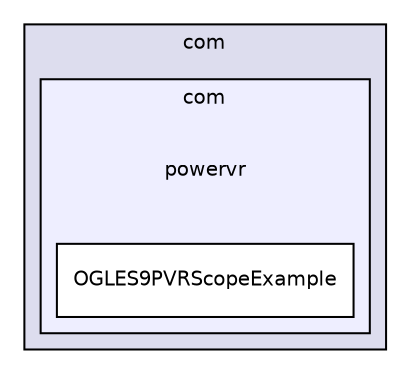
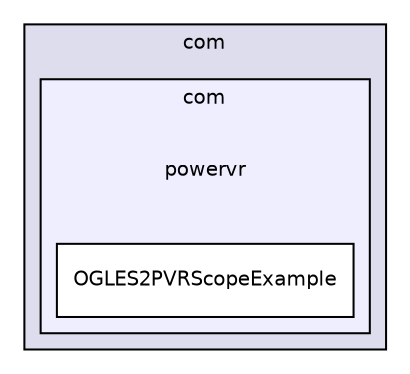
node "OGLES9PVRScopeExample": label "OGLES9PVRScopeExample" -> "OGLES2PVRScopeExample"
